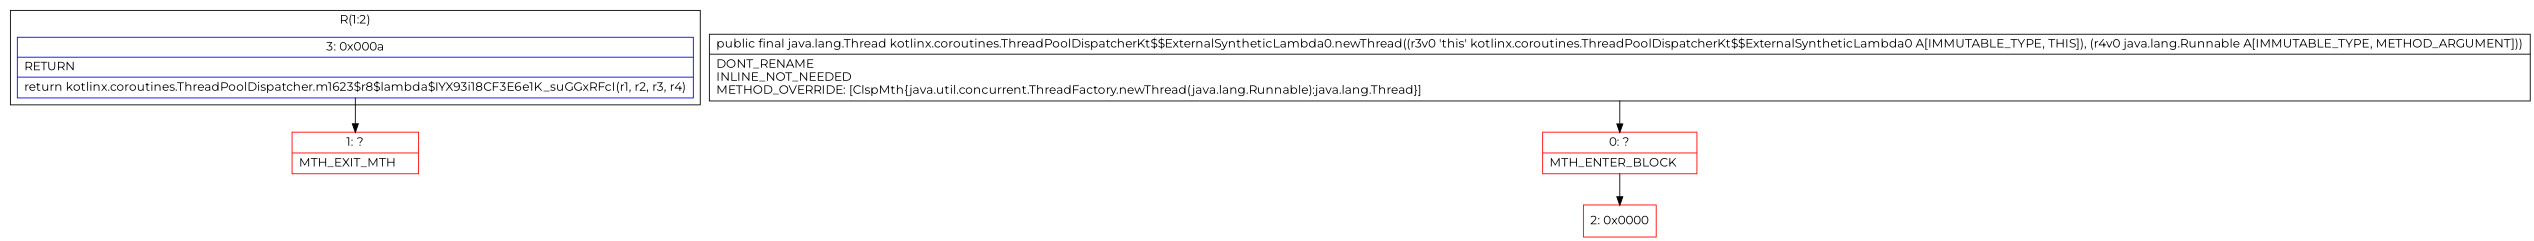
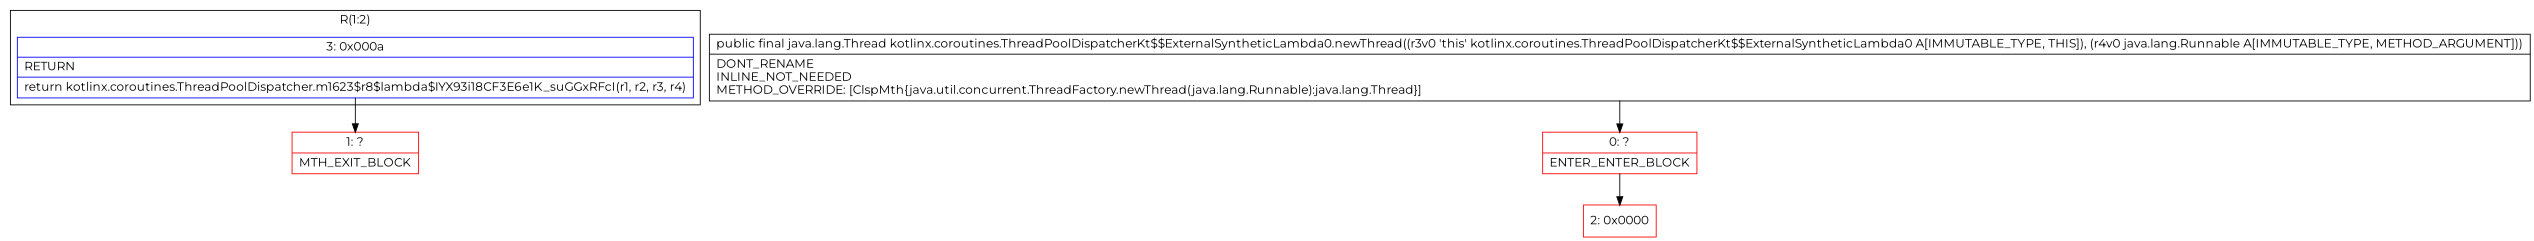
node "1: ?": text "MTH_EXIT_MTH" -> "MTH_EXIT_BLOCK"
node "0: ?": text "MTH_ENTER_BLOCK" -> "ENTER_ENTER_BLOCK"
